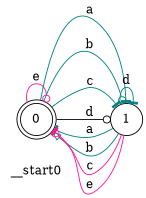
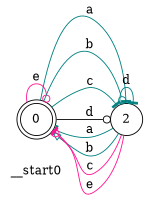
node "1": label "1" -> "2"
